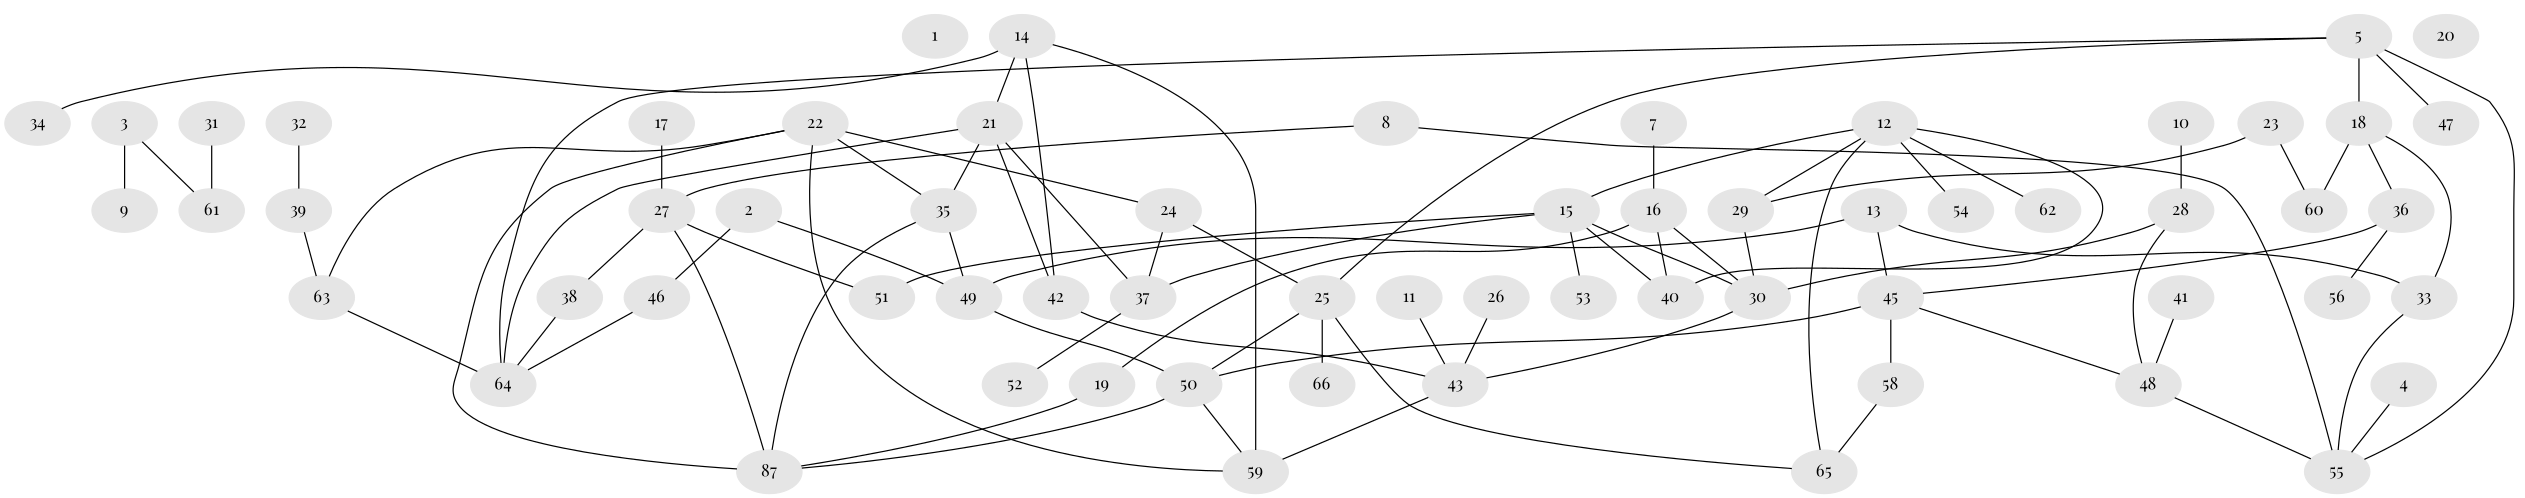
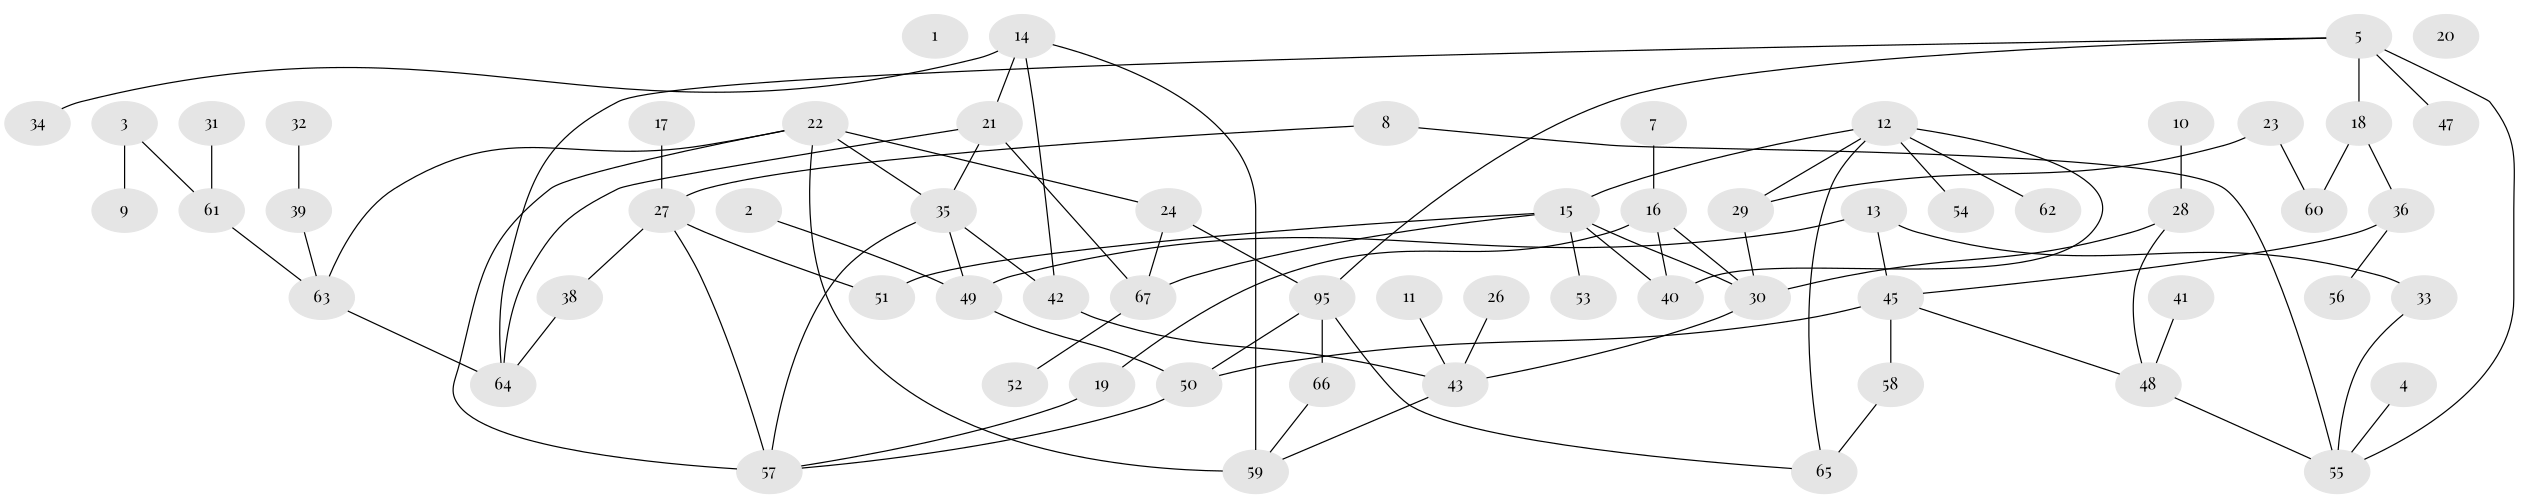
edge "18" -- "33": removed
edge "21" -- "42": now "35" -- "42"
edge "61" -- "63": added
node "46": removed
node "37": label "37" -> "67"
node "25": label "25" -> "95"
edge "50" -- "59": now "66" -- "59"
node "87": label "87" -> "57"
